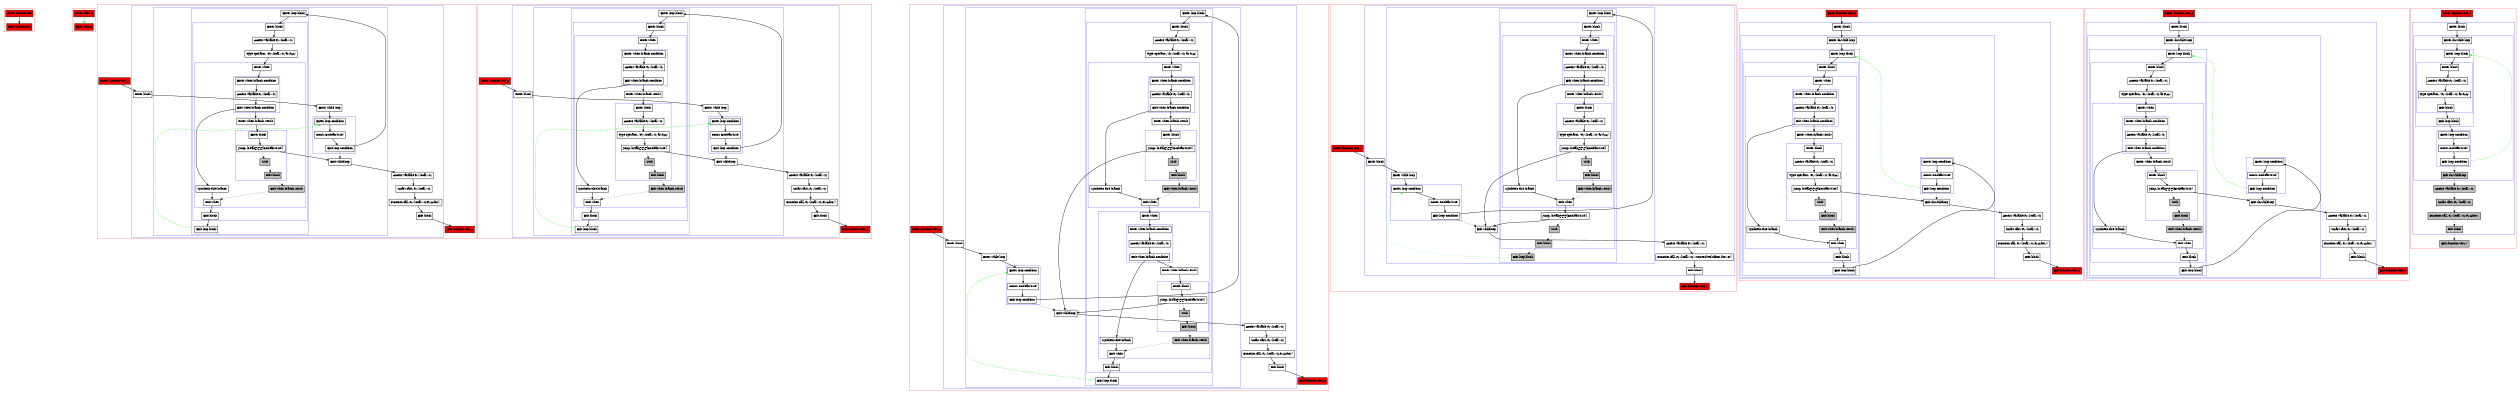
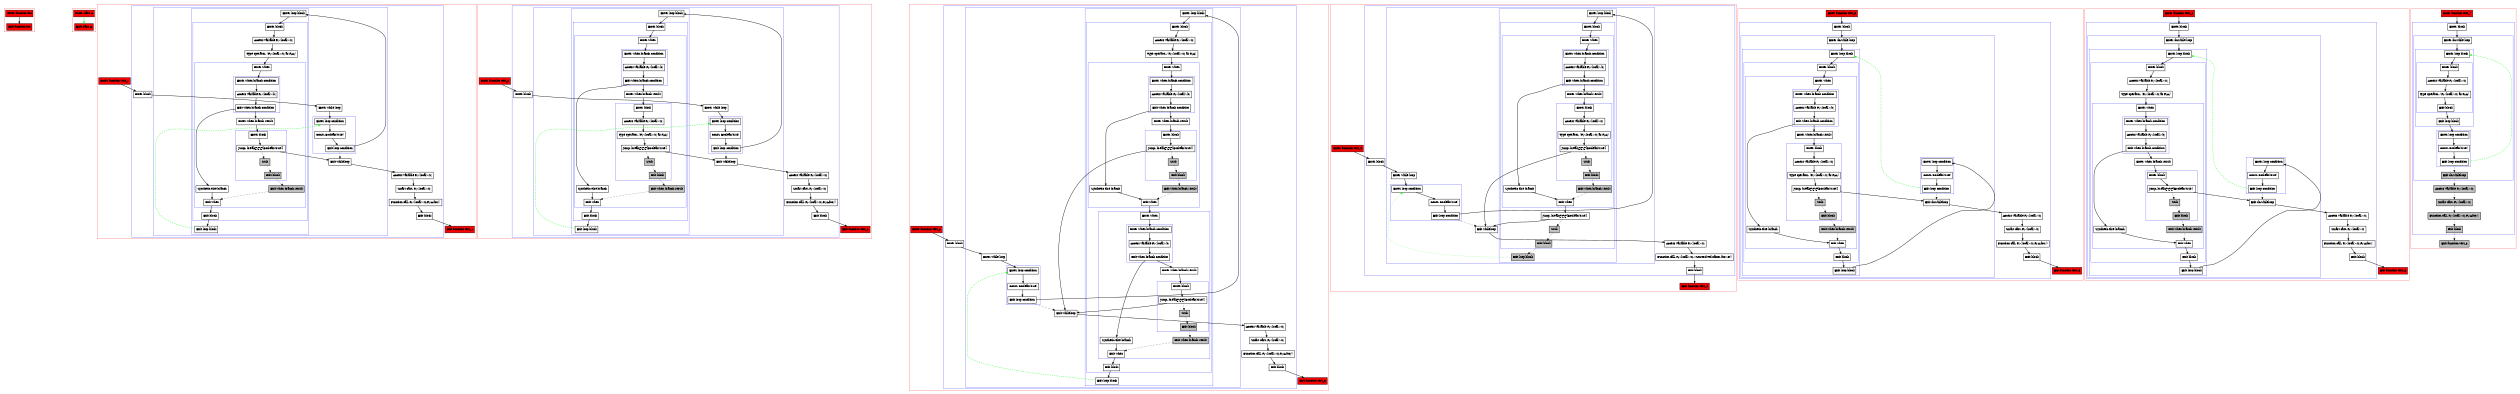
node "Exit function test_7": label "Exit function test_7" -> "Exit function test_8"
